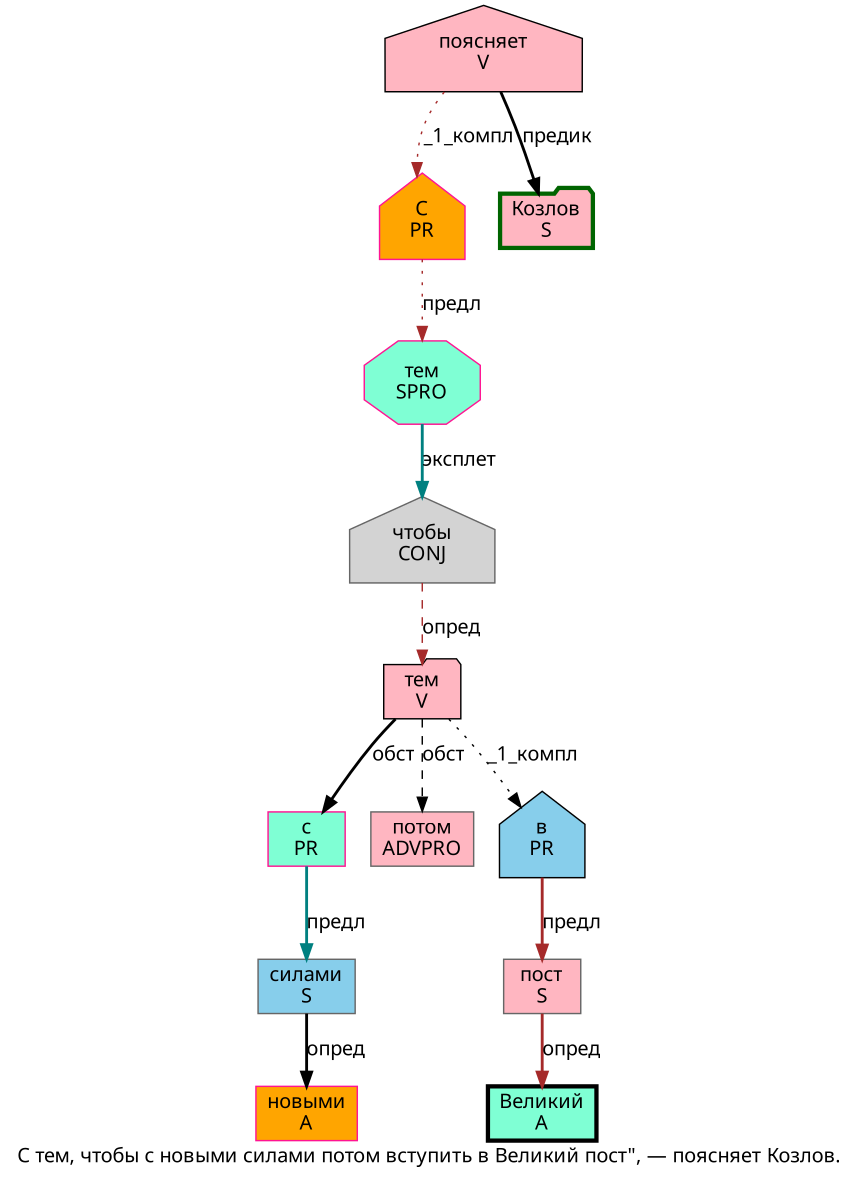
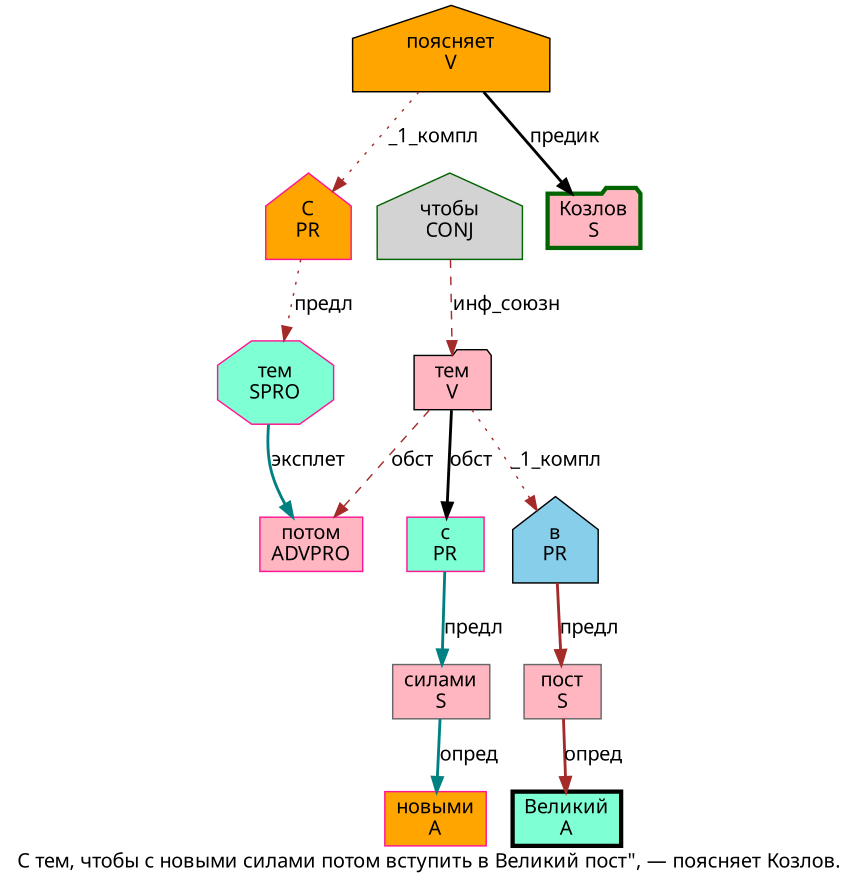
node "поясняет V": fillcolor lightpink -> orange
edge "тем SPRO" -> "чтобы CONJ": now "тем SPRO" -> "потом ADVPRO"
node "чтобы CONJ": color gray40 -> darkgreen
edge "чтобы CONJ" -> "тем V": label "опред" -> "инф_союзн"
edge "тем V" -> "в PR": color black -> brown
edge "тем V" -> "потом ADVPRO": color black -> brown
node "потом ADVPRO": color gray40 -> deeppink
node "силами S": fillcolor skyblue -> lightpink
edge "силами S" -> "новыми A": color black -> teal
